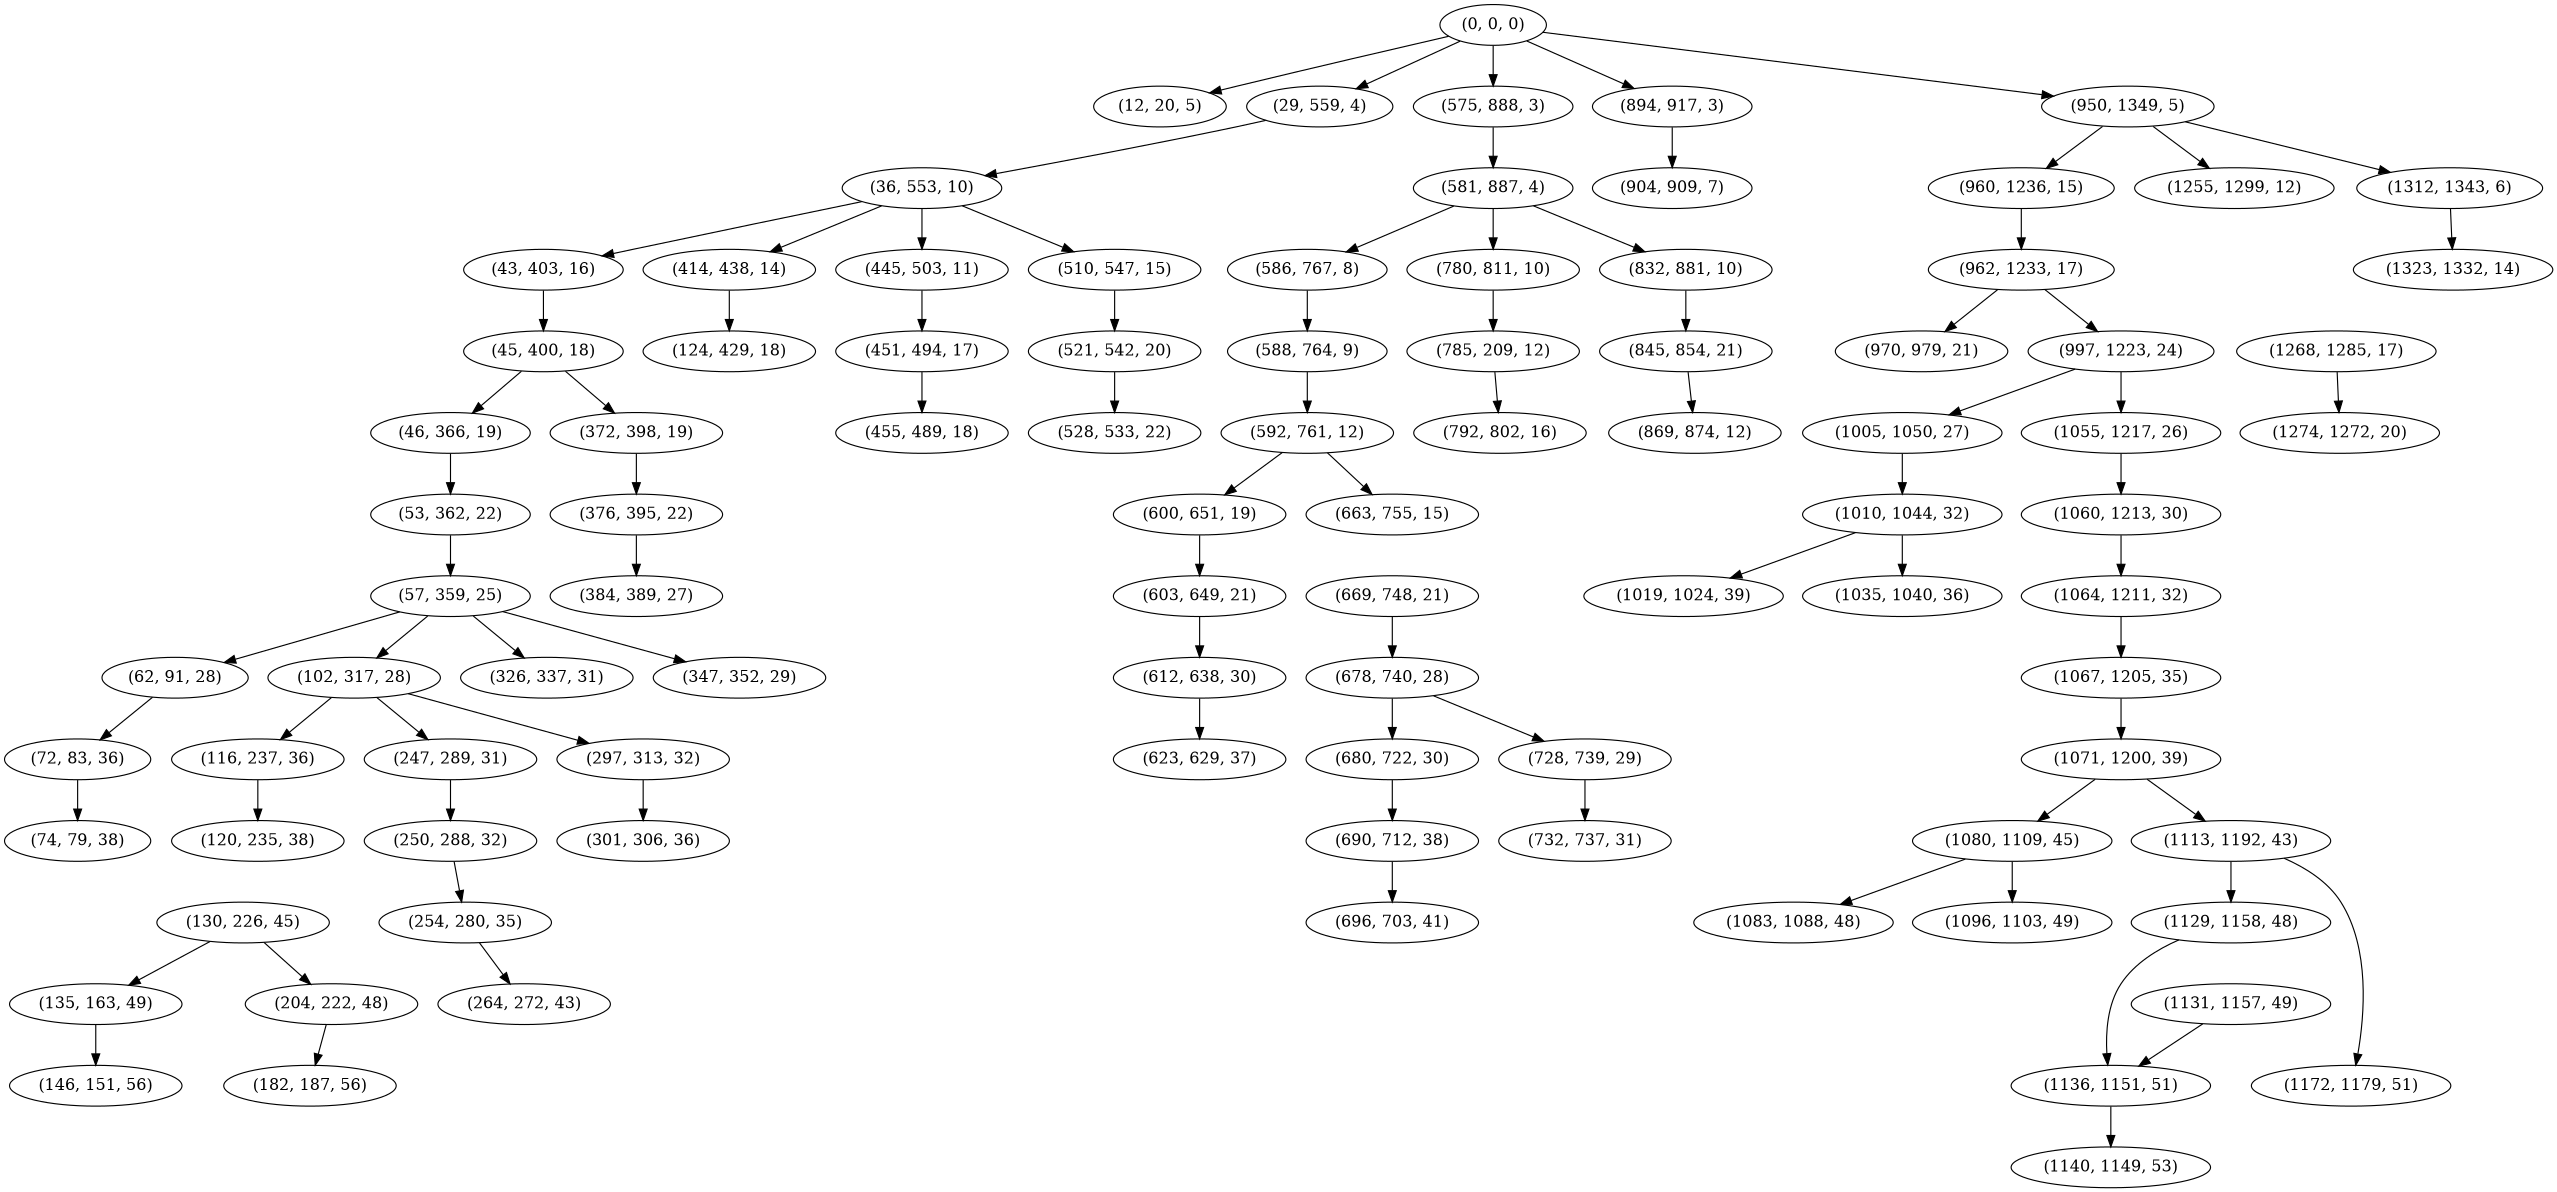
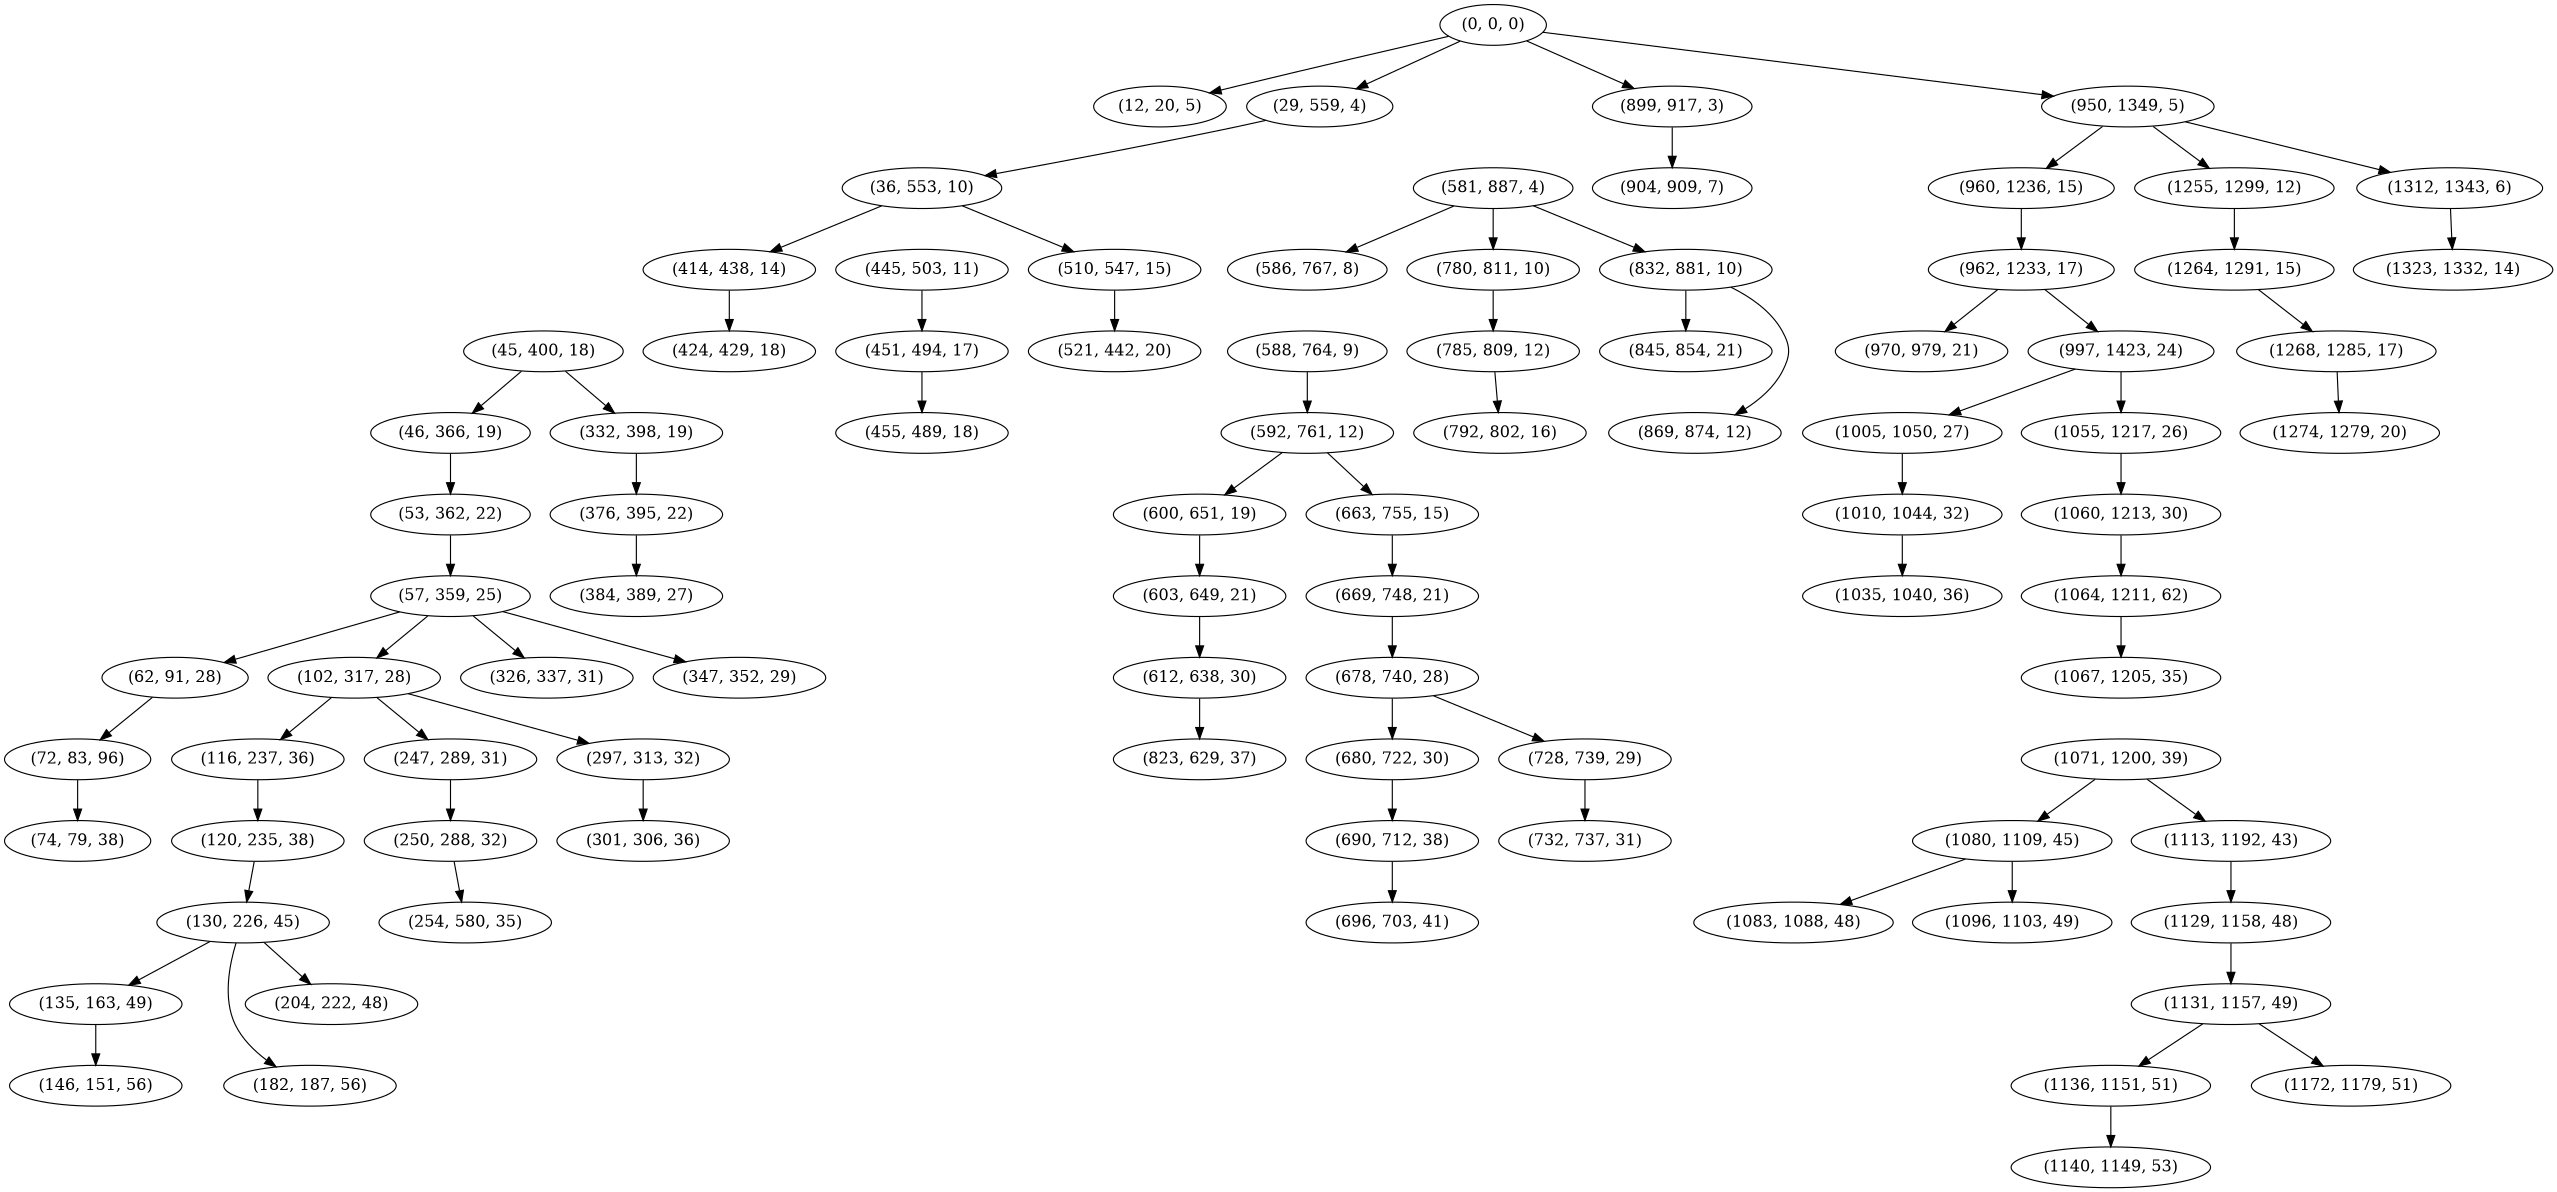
node "(575, 888, 3)": removed
node "(894, 917, 3)": label "(894, 917, 3)" -> "(899, 917, 3)"
edge "(36, 553, 10)" -> "(445, 503, 11)": removed
node "(43, 403, 16)": removed
node "(1264, 1291, 15)": added
edge "(586, 767, 8)" -> "(588, 764, 9)": removed
node "(124, 429, 18)": label "(124, 429, 18)" -> "(424, 429, 18)"
node "(521, 542, 20)": label "(521, 542, 20)" -> "(521, 442, 20)"
node "(785, 209, 12)": label "(785, 209, 12)" -> "(785, 809, 12)"
node "(997, 1223, 24)": label "(997, 1223, 24)" -> "(997, 1423, 24)"
edge "(845, 854, 21)" -> "(869, 874, 12)": now "(832, 881, 10)" -> "(869, 874, 12)"
node "(372, 398, 19)": label "(372, 398, 19)" -> "(332, 398, 19)"
node "(528, 533, 22)": removed
node "(1274, 1272, 20)": label "(1274, 1272, 20)" -> "(1274, 1279, 20)"
edge "(663, 755, 15)" -> "(669, 748, 21)": added
node "(1019, 1024, 39)": removed
node "(1064, 1211, 32)": label "(1064, 1211, 32)" -> "(1064, 1211, 62)"
edge "(1067, 1205, 35)" -> "(1071, 1200, 39)": removed
node "(72, 83, 36)": label "(72, 83, 36)" -> "(72, 83, 96)"
node "(623, 629, 37)": label "(623, 629, 37)" -> "(823, 629, 37)"
edge "(120, 235, 38)" -> "(130, 226, 45)": added
node "(254, 280, 35)": label "(254, 280, 35)" -> "(254, 580, 35)"
edge "(1113, 1192, 43)" -> "(1172, 1179, 51)": now "(1131, 1157, 49)" -> "(1172, 1179, 51)"
edge "(1129, 1158, 48)" -> "(1136, 1151, 51)": now "(1129, 1158, 48)" -> "(1131, 1157, 49)"
node "(264, 272, 43)": removed
edge "(204, 222, 48)" -> "(182, 187, 56)": now "(130, 226, 45)" -> "(182, 187, 56)"
